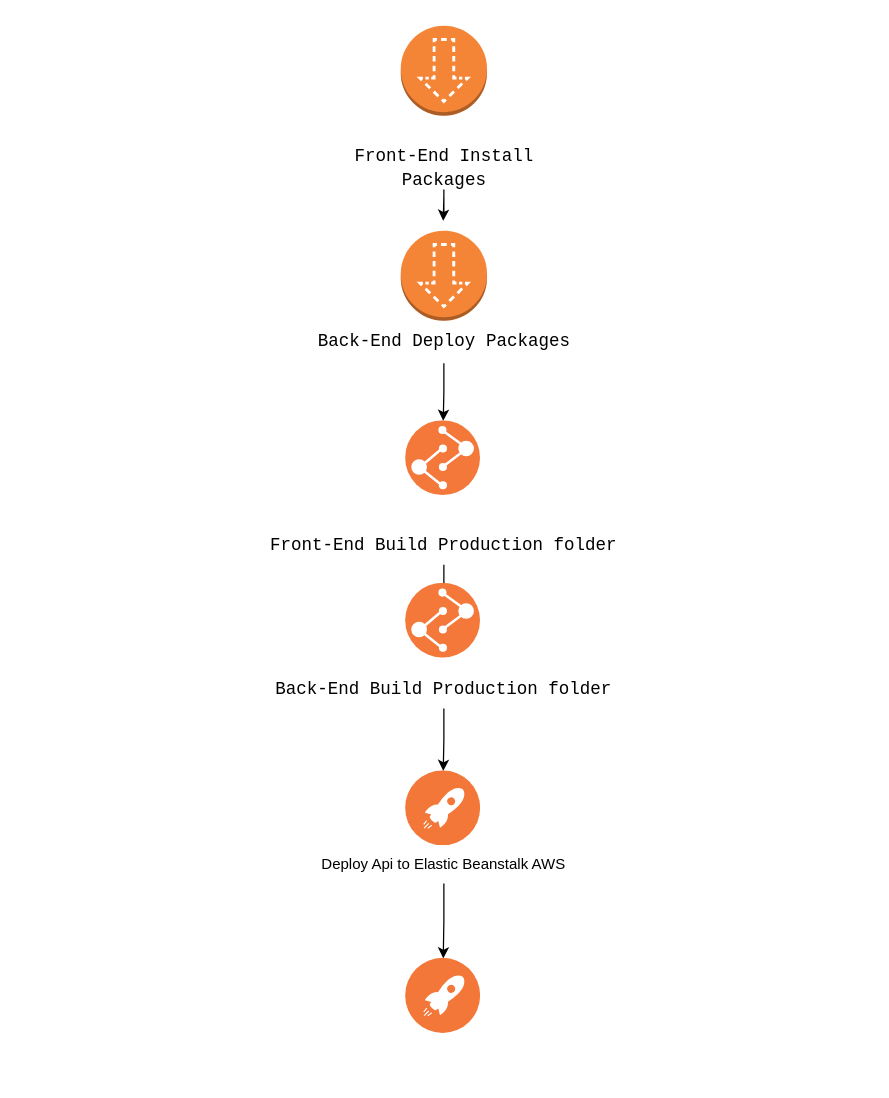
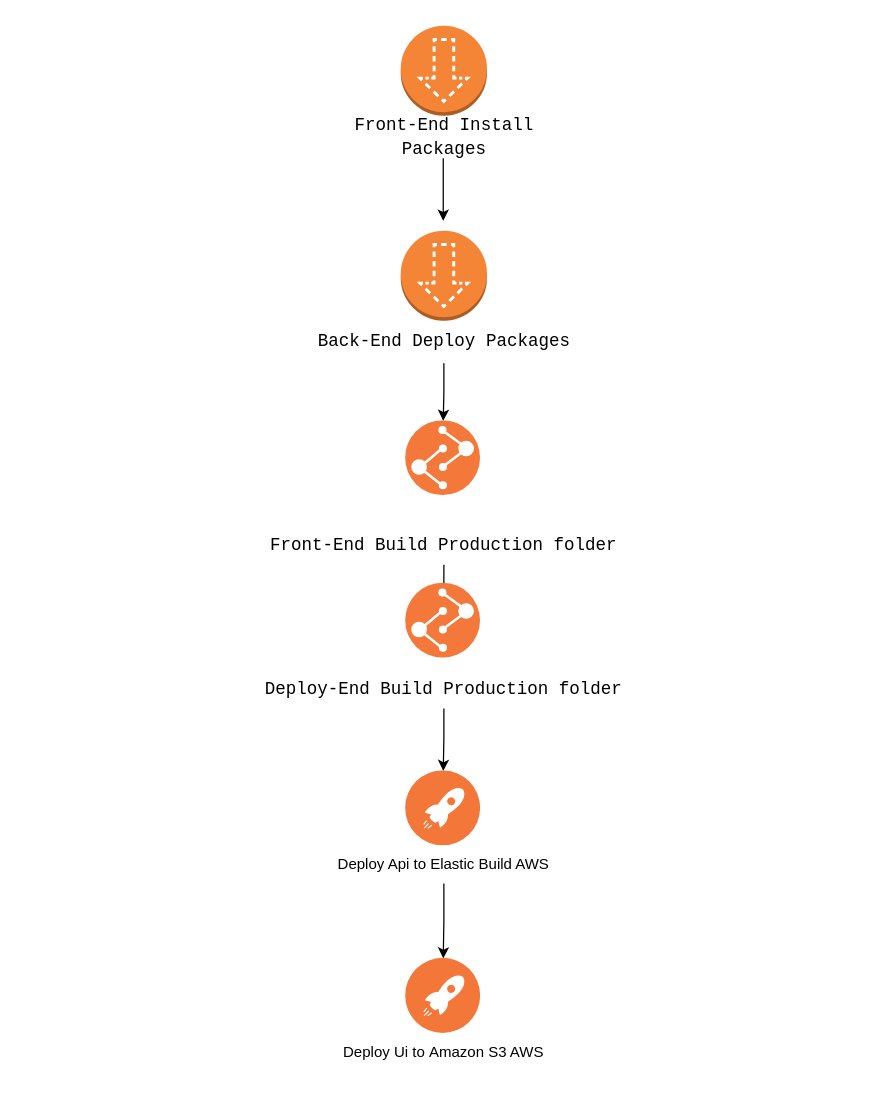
node "Front-End Install Packages": moved (444, 168) -> (444, 137)
node "Back-End Build Production folder": label "Back-End Build Production folder" -> "Deploy-End Build Production folder"
node "Deploy Api to Elastic Beanstalk AWS": label "Deploy Api to Elastic Beanstalk AWS" -> "Deploy Api to Elastic Build AWS"
node "Deploy Ui to Amazon S3 AWS": added
